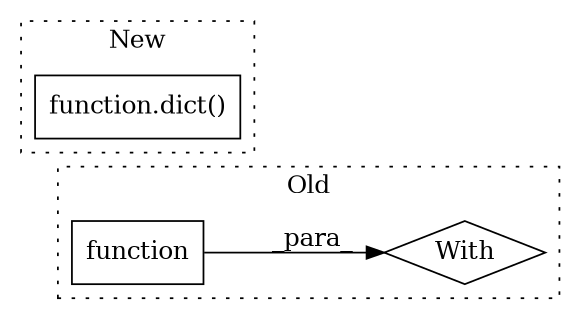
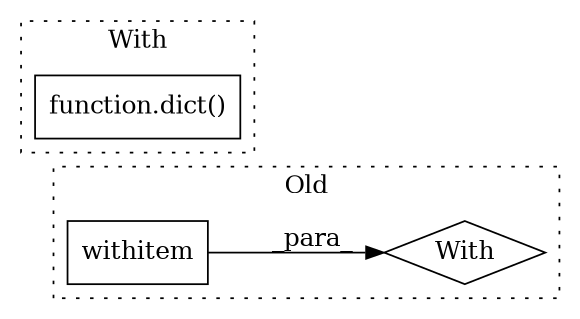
cluster "New": label "New" -> "With"
node "function": label "function" -> "withitem"
